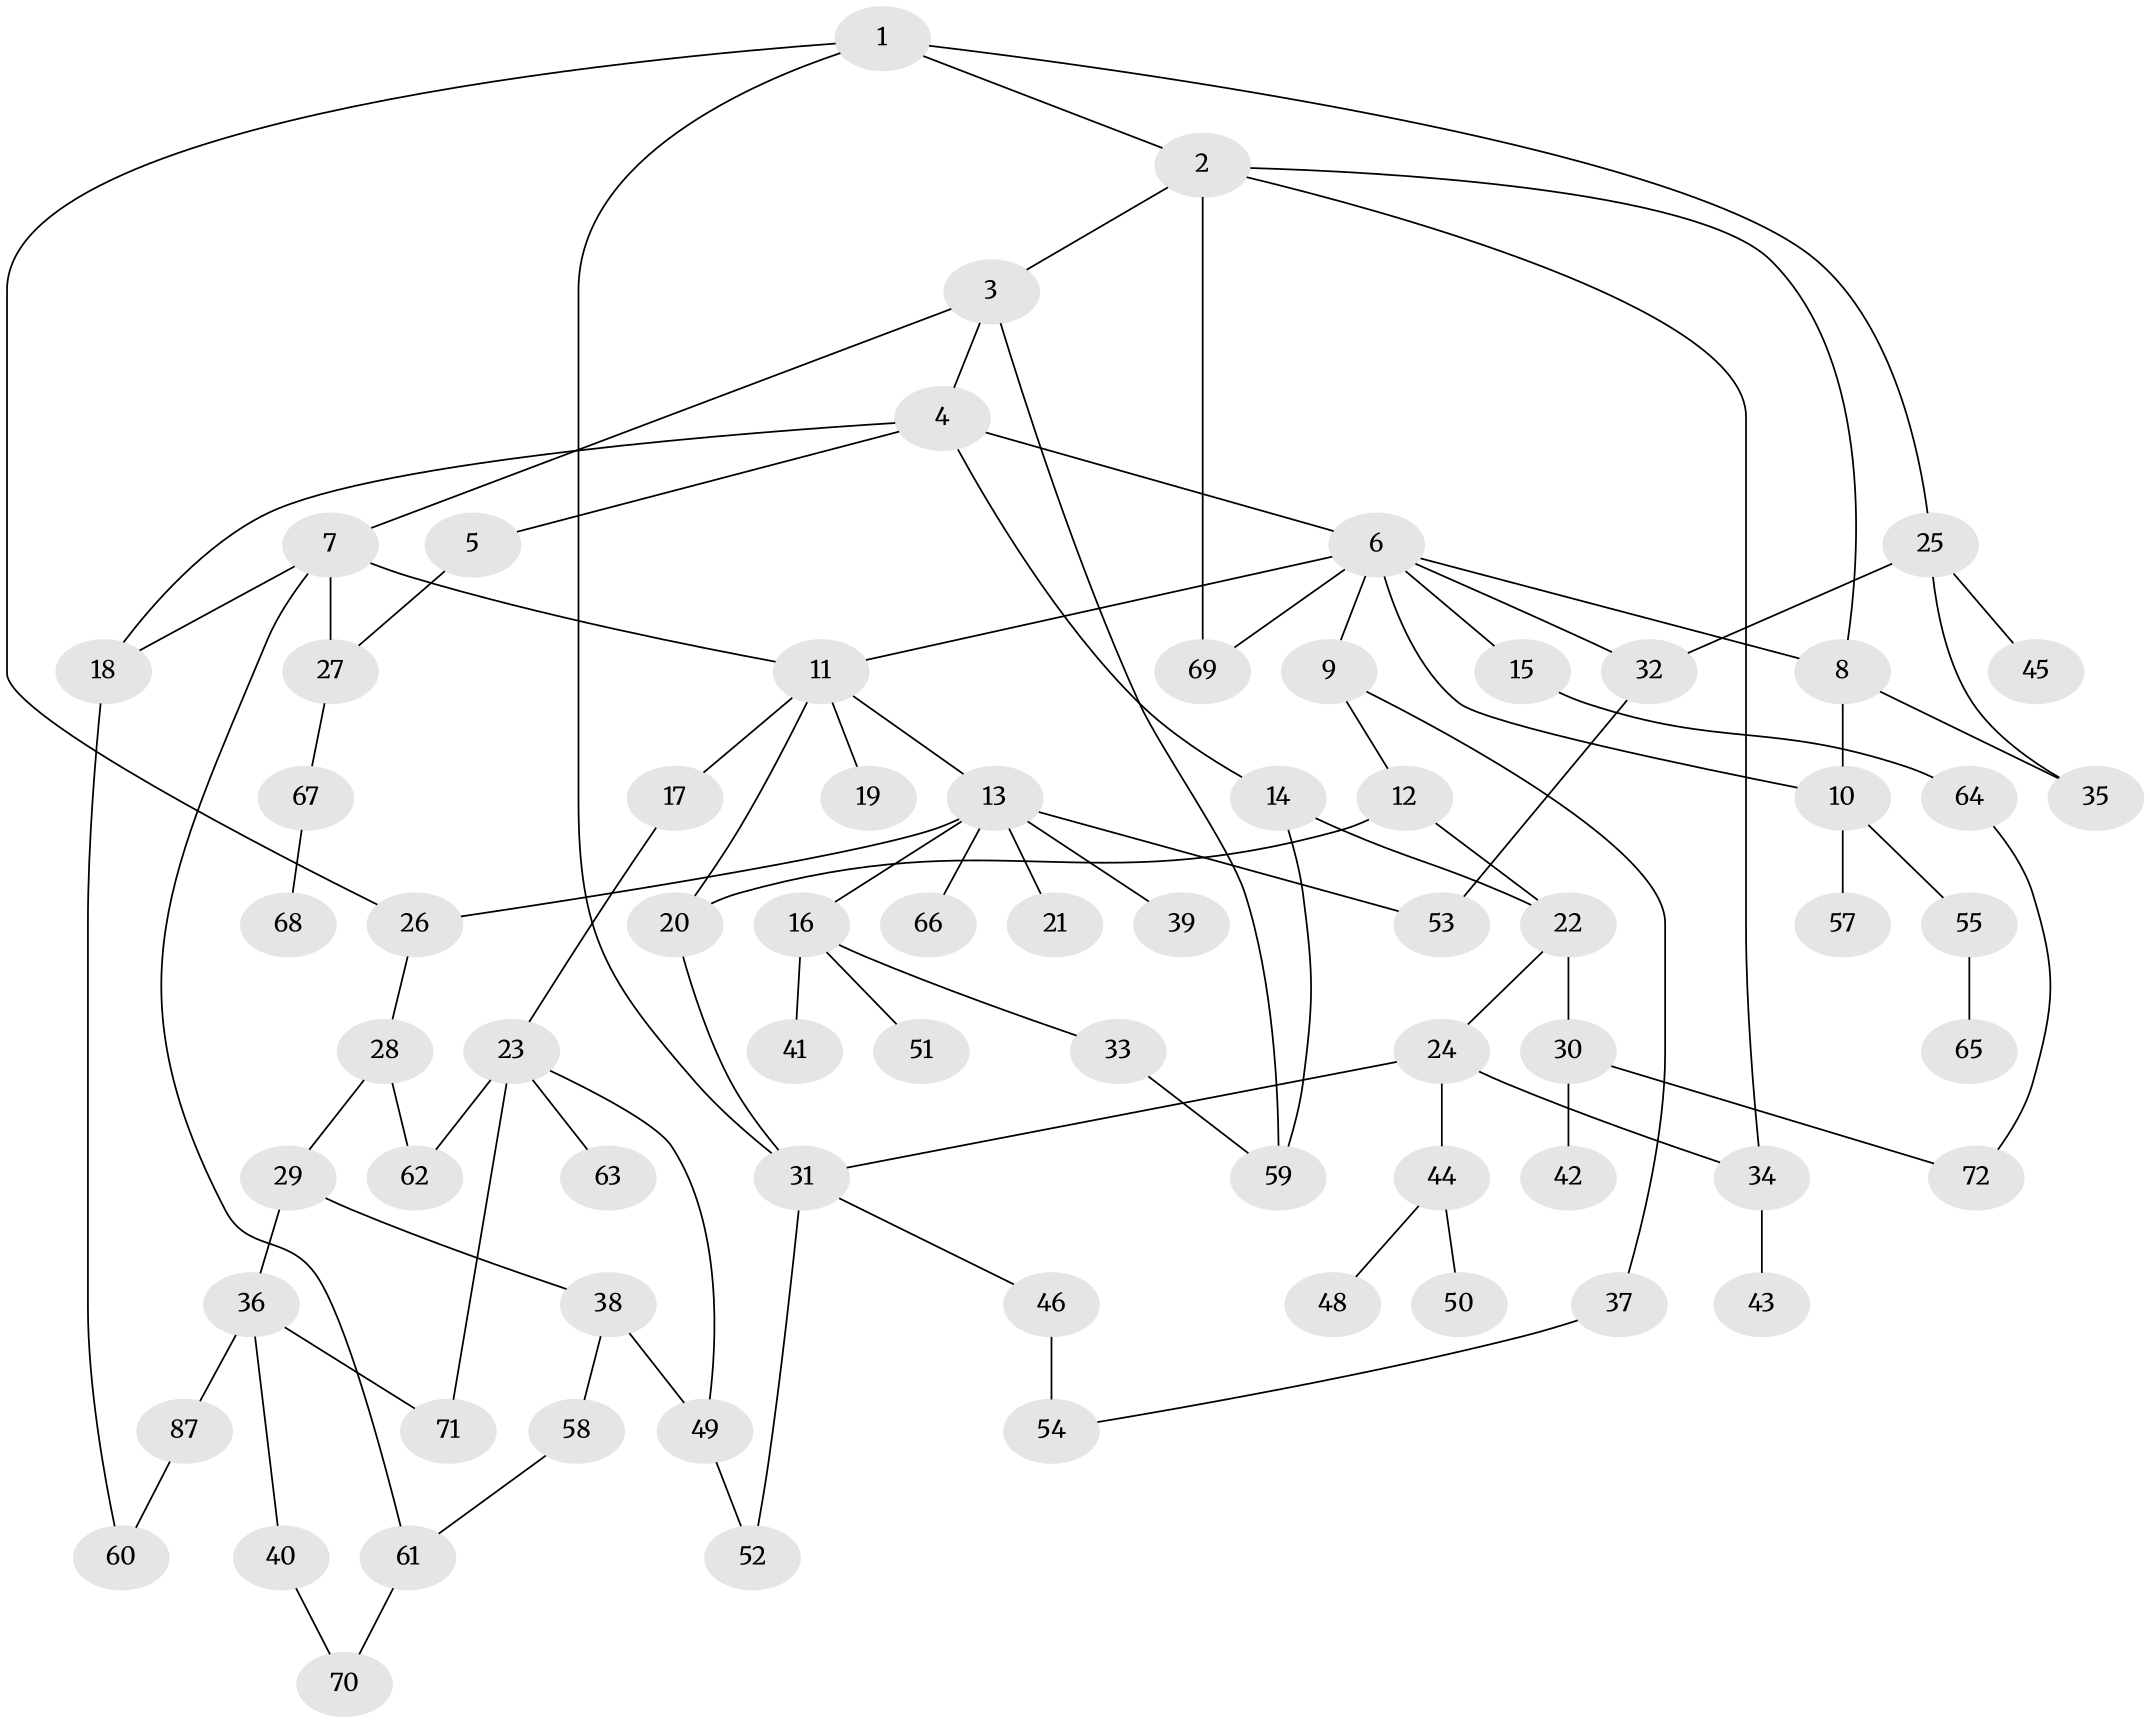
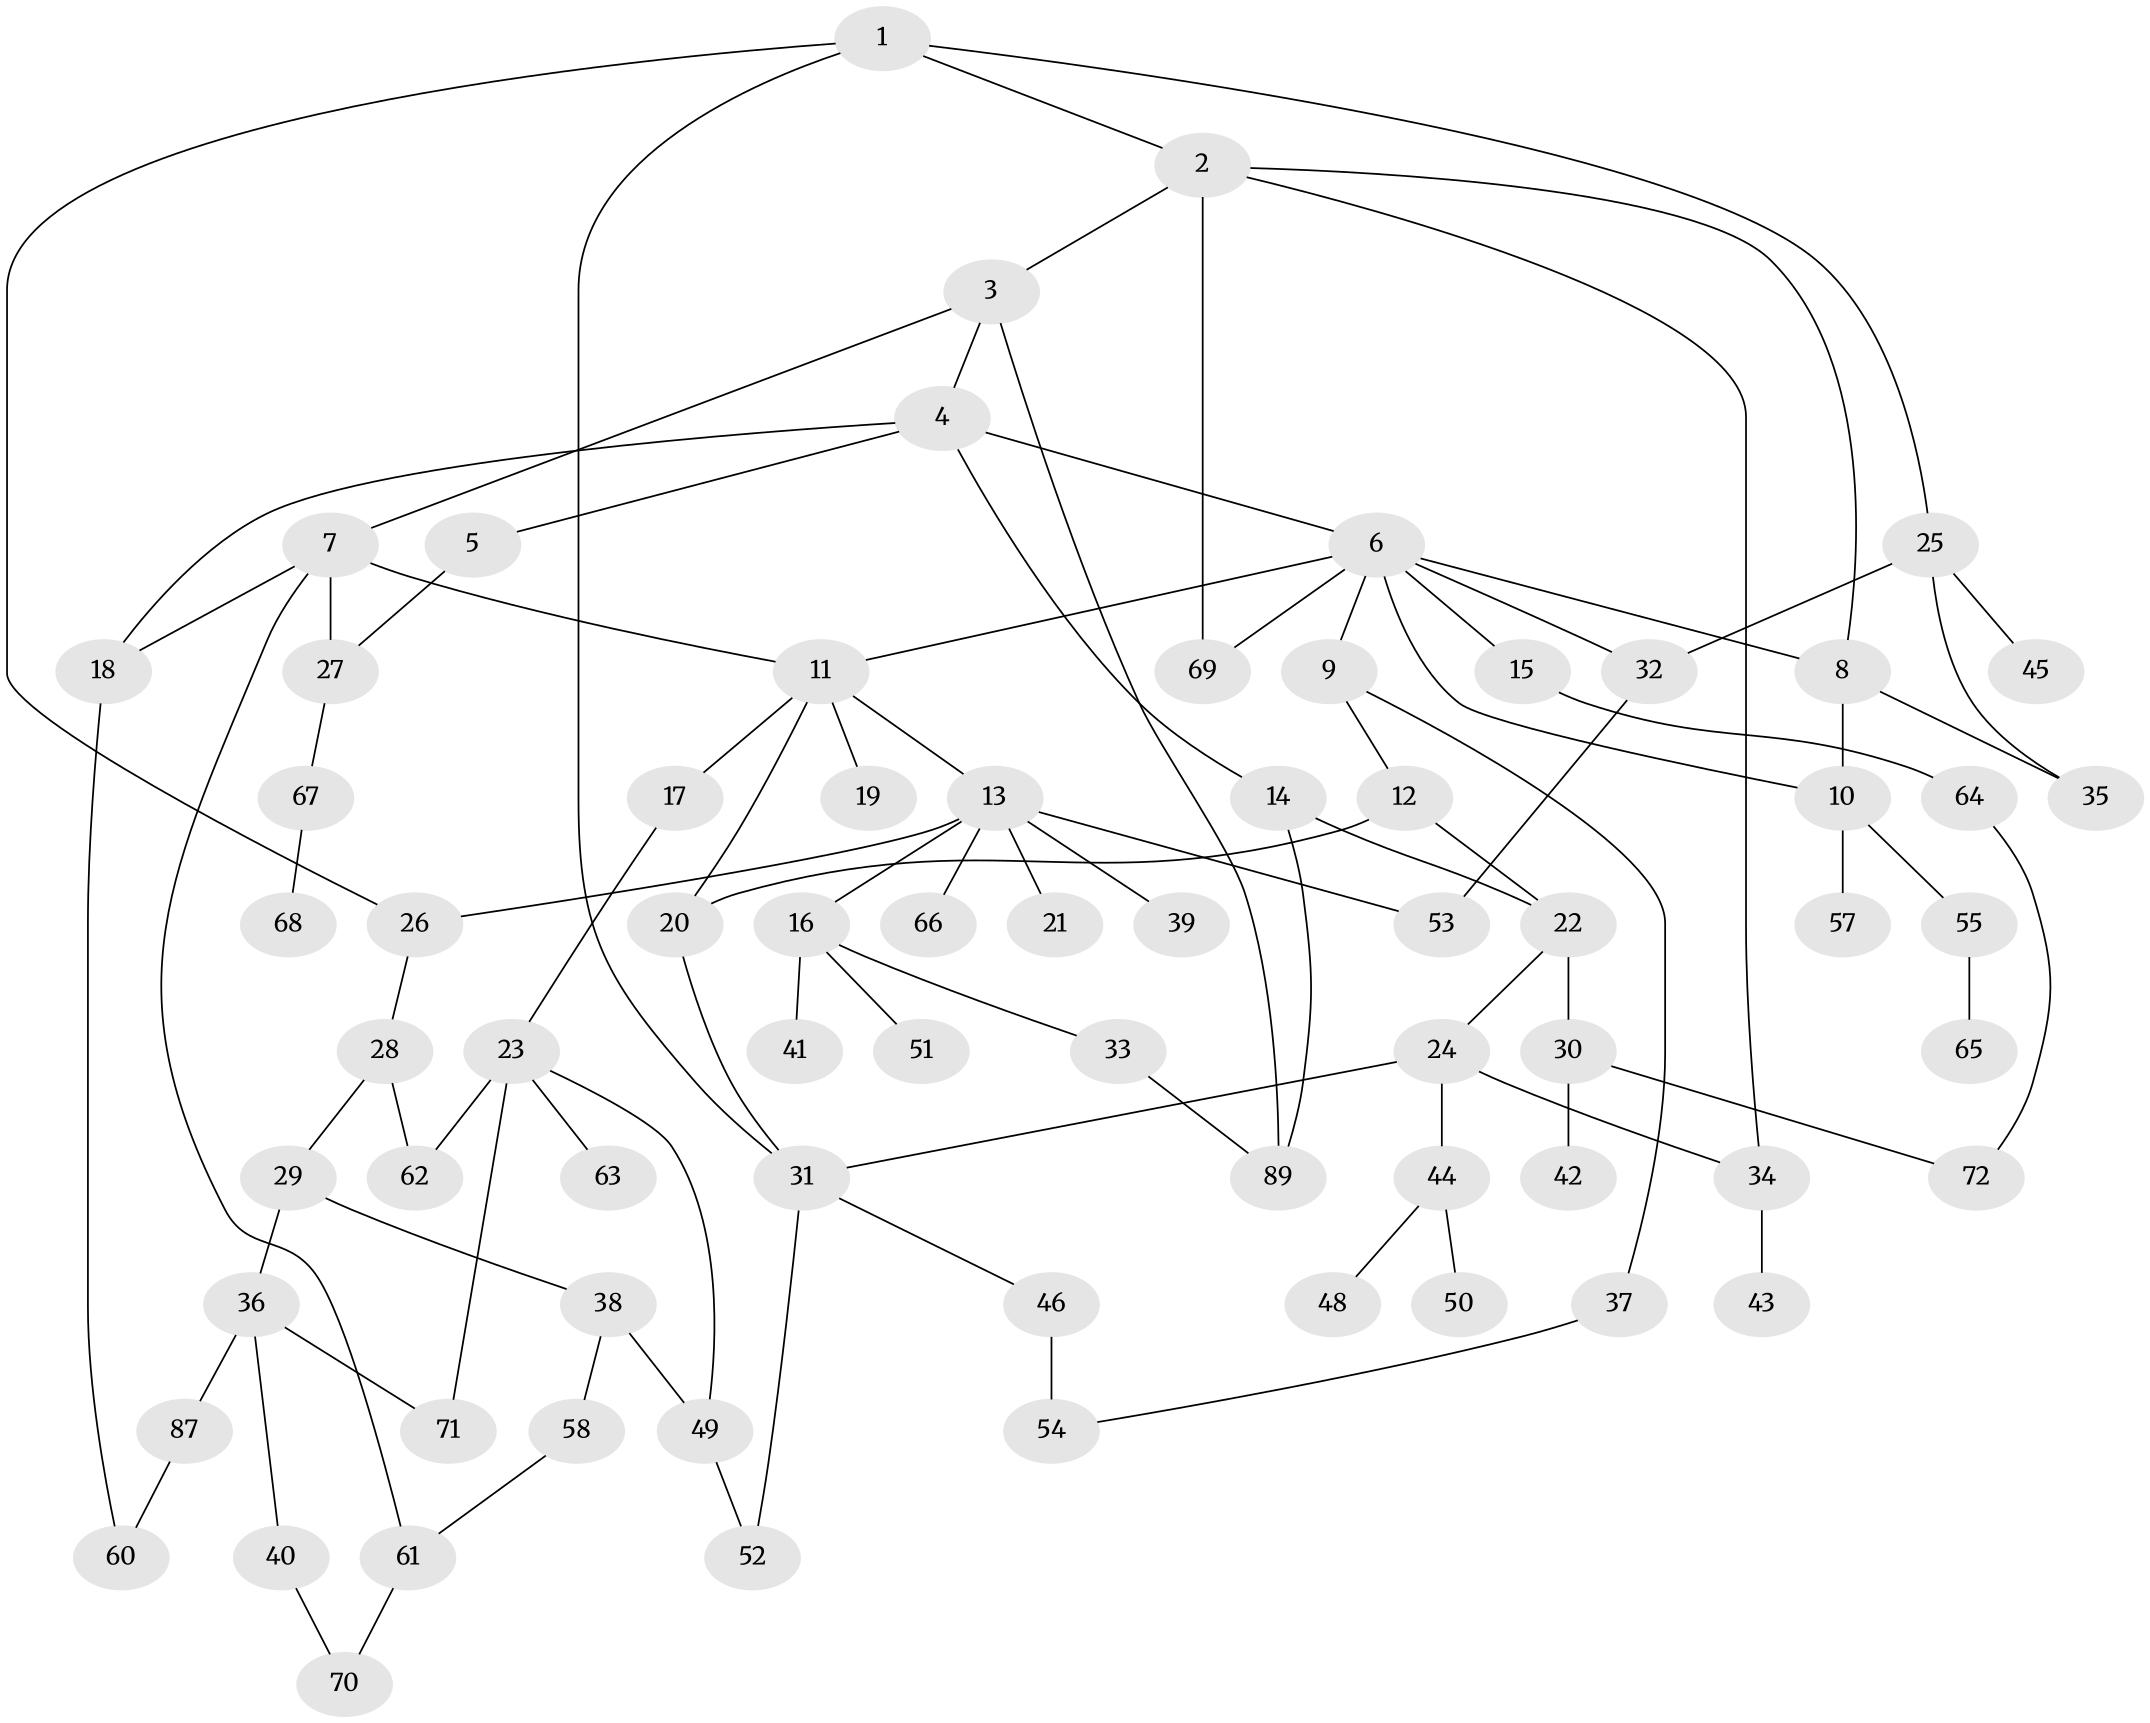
node "59": label "59" -> "89"
